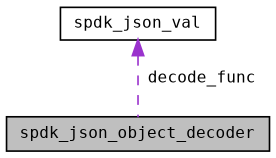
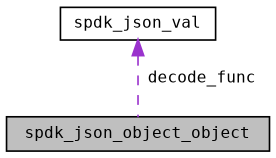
node "spdk_json_object_decoder": label "spdk_json_object_decoder" -> "spdk_json_object_object"
